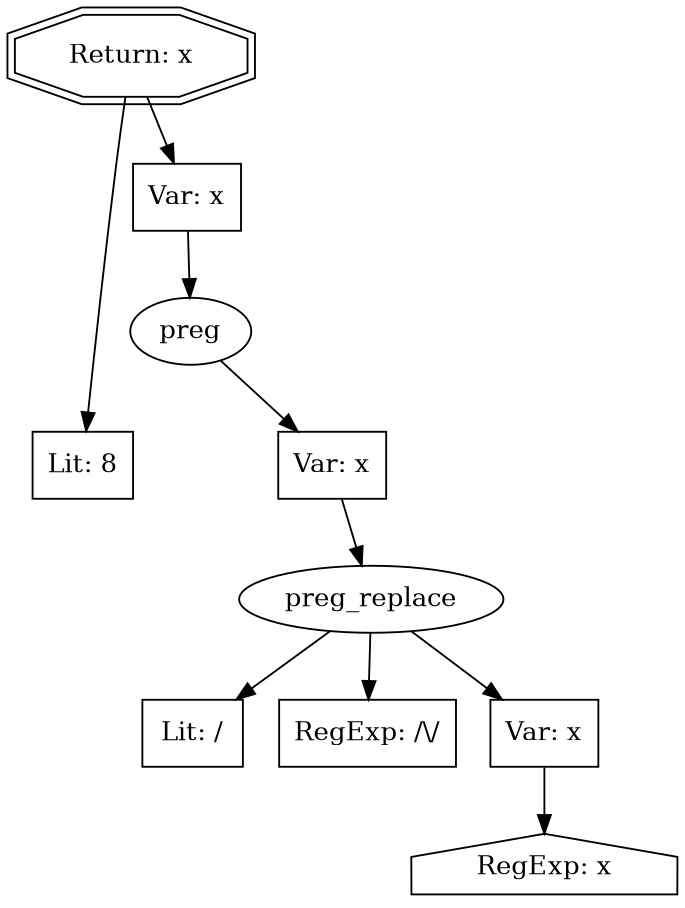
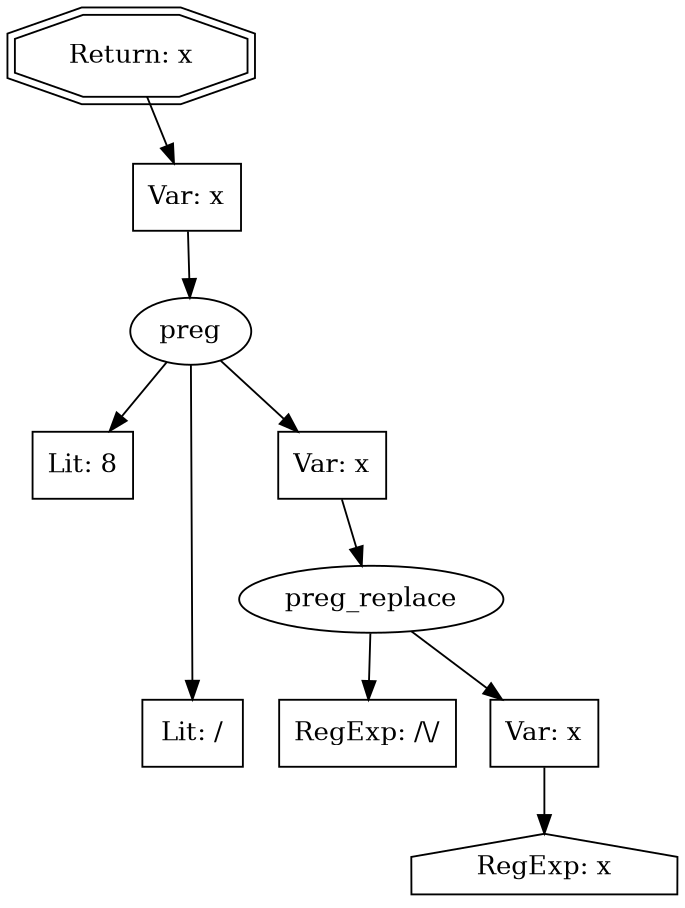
edge "Return: x" -> "Lit: 8": now "preg" -> "Lit: 8"
edge "preg_replace" -> "Lit: /": now "preg" -> "Lit: /"
